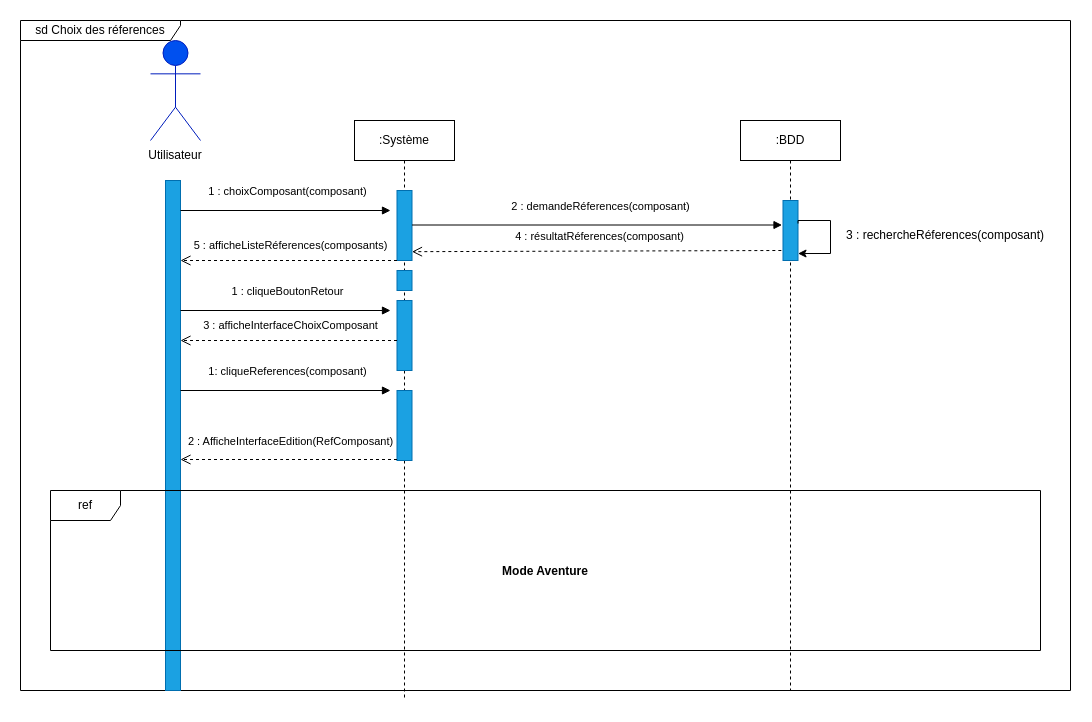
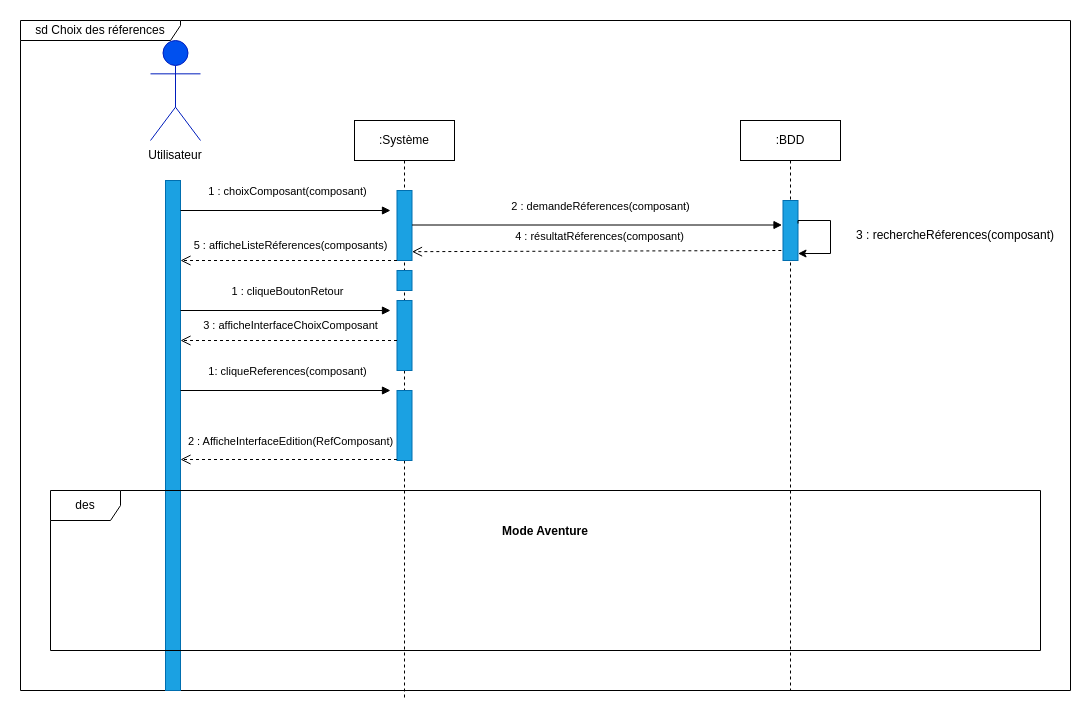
node "3 : rechercheRéferences(composant)": moved (946, 236) -> (956, 236)
node "ref": label "ref" -> "des"
node "Mode Aventure": moved (546, 571) -> (546, 531)
